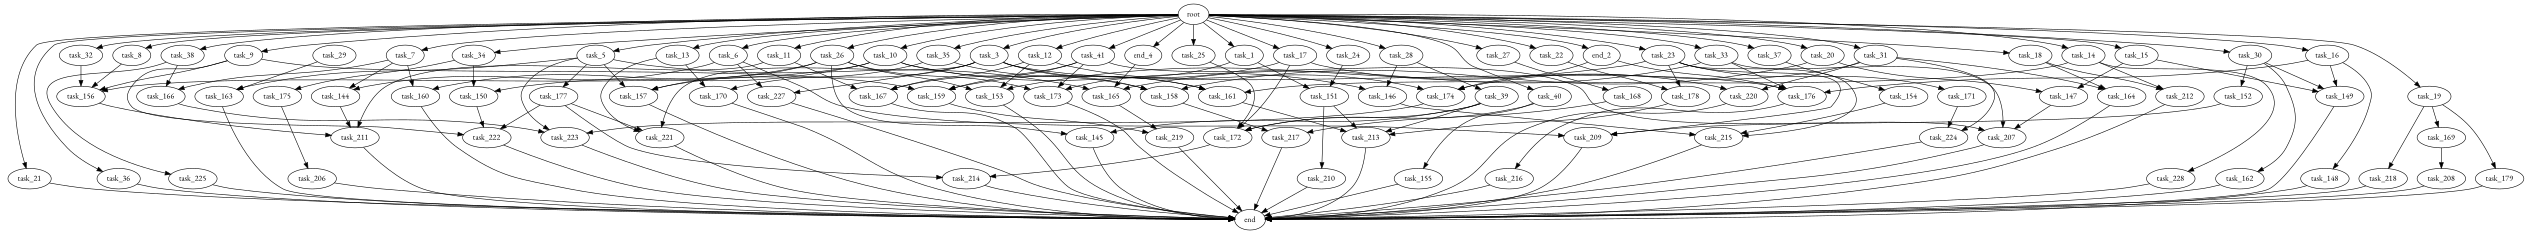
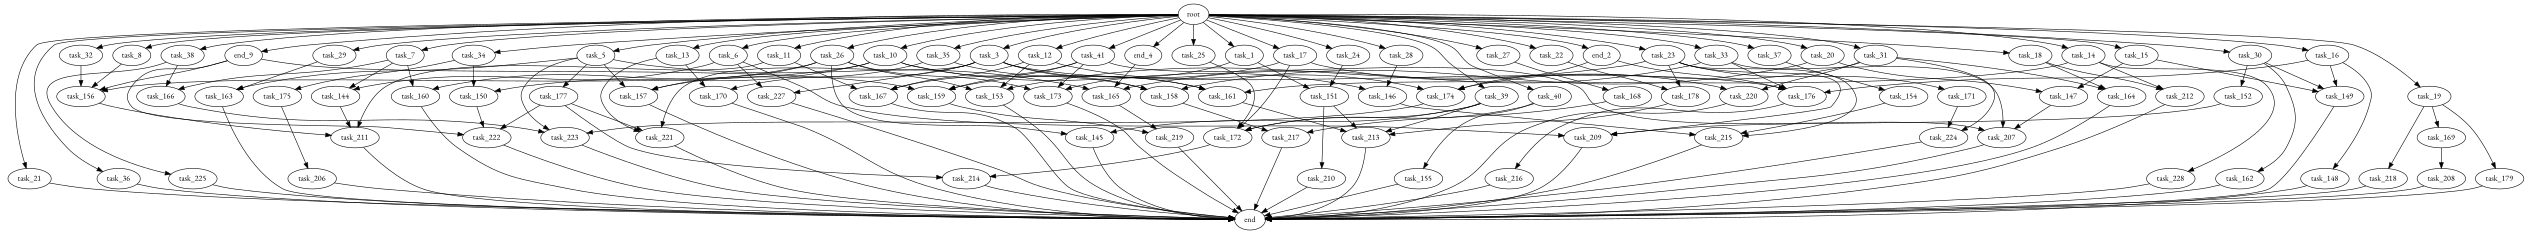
edge "root" -> "task_29": added
node "task_9": label "task_9" -> "end_9"
edge "task_28" -> "task_39": now "root" -> "task_39"
